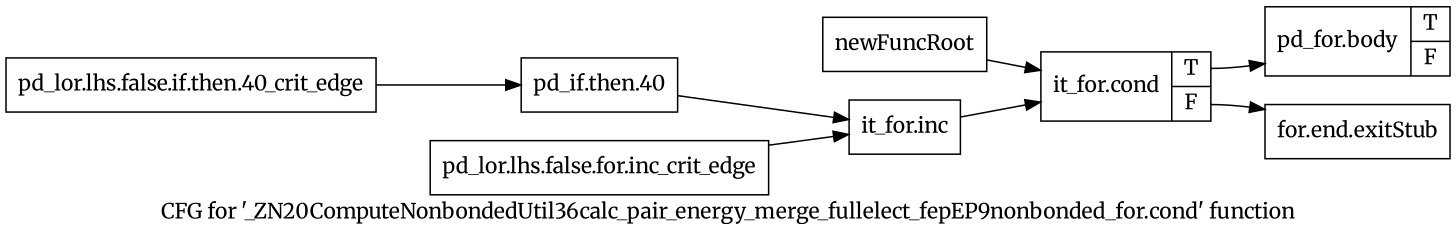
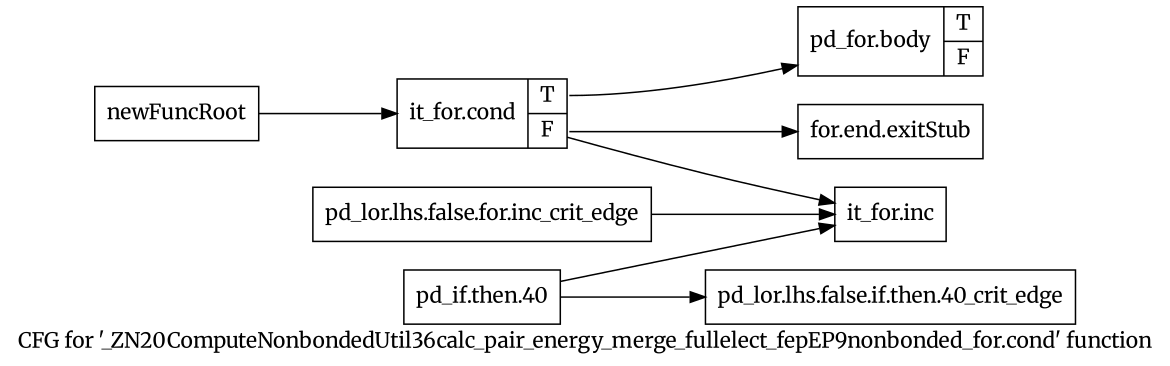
edge "pd_lor.lhs.false.if.then.40_crit_edge" -> "pd_if.then.40": reversed
edge "it_for.inc" -> "it_for.cond": reversed
